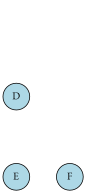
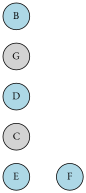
node "B": added
node "G": added
node "C": added
